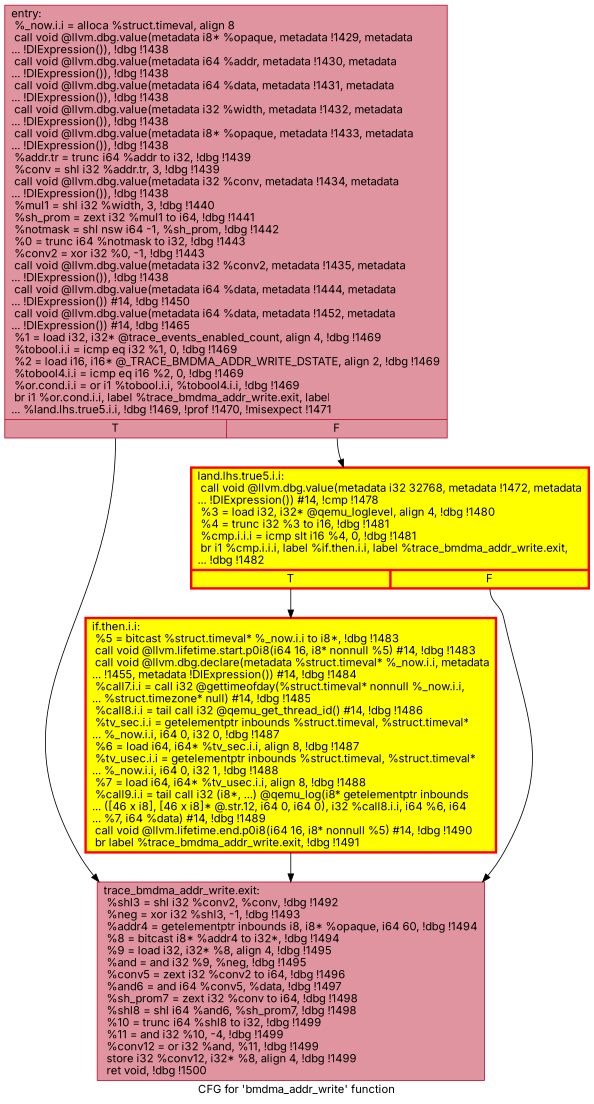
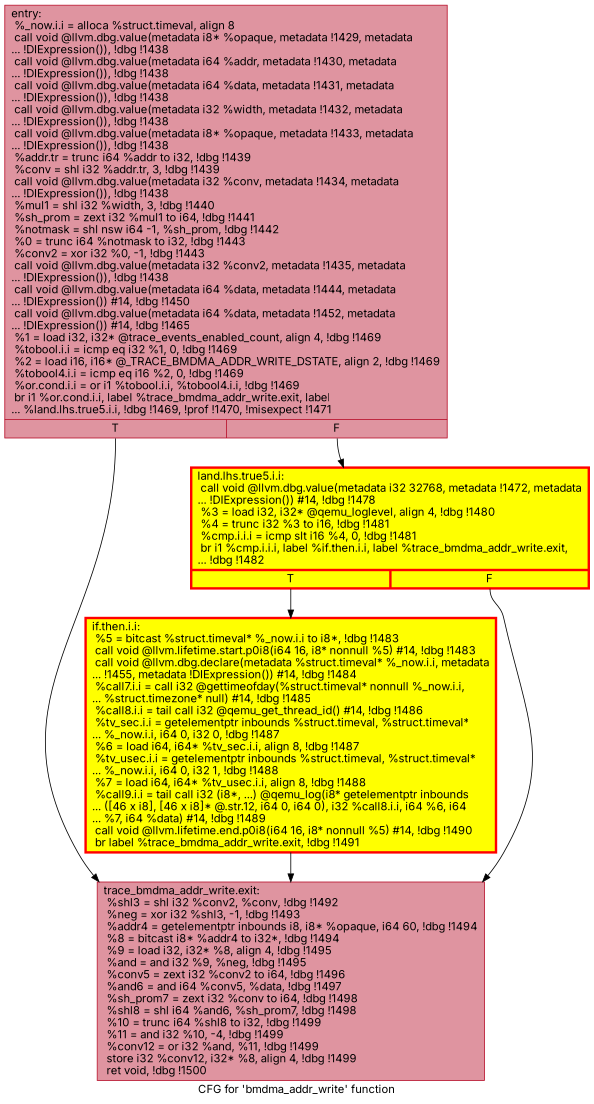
node "land.lhs.true5.i.i:": text "... !DIExpression()) #14, !cmp !1478" -> "... !DIExpression()) #14, !dbg !1478"
